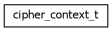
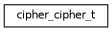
node "cipher_context_t": label "cipher_context_t" -> "cipher_cipher_t"
